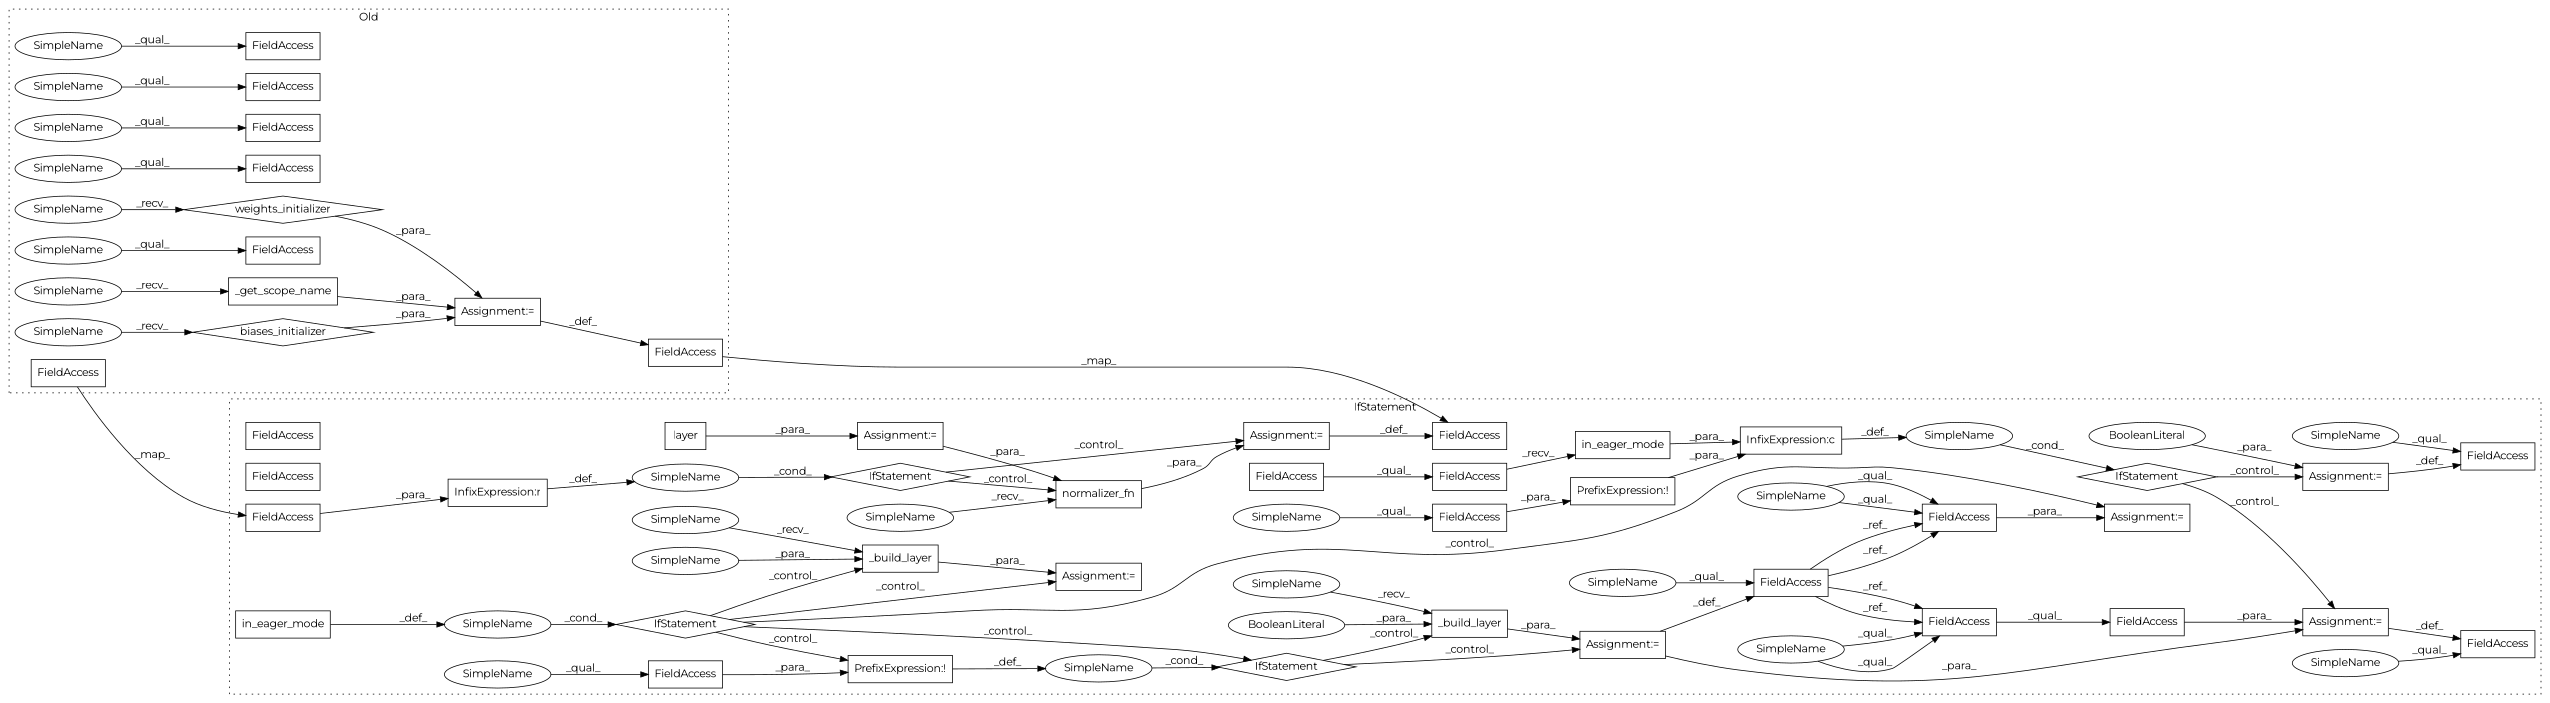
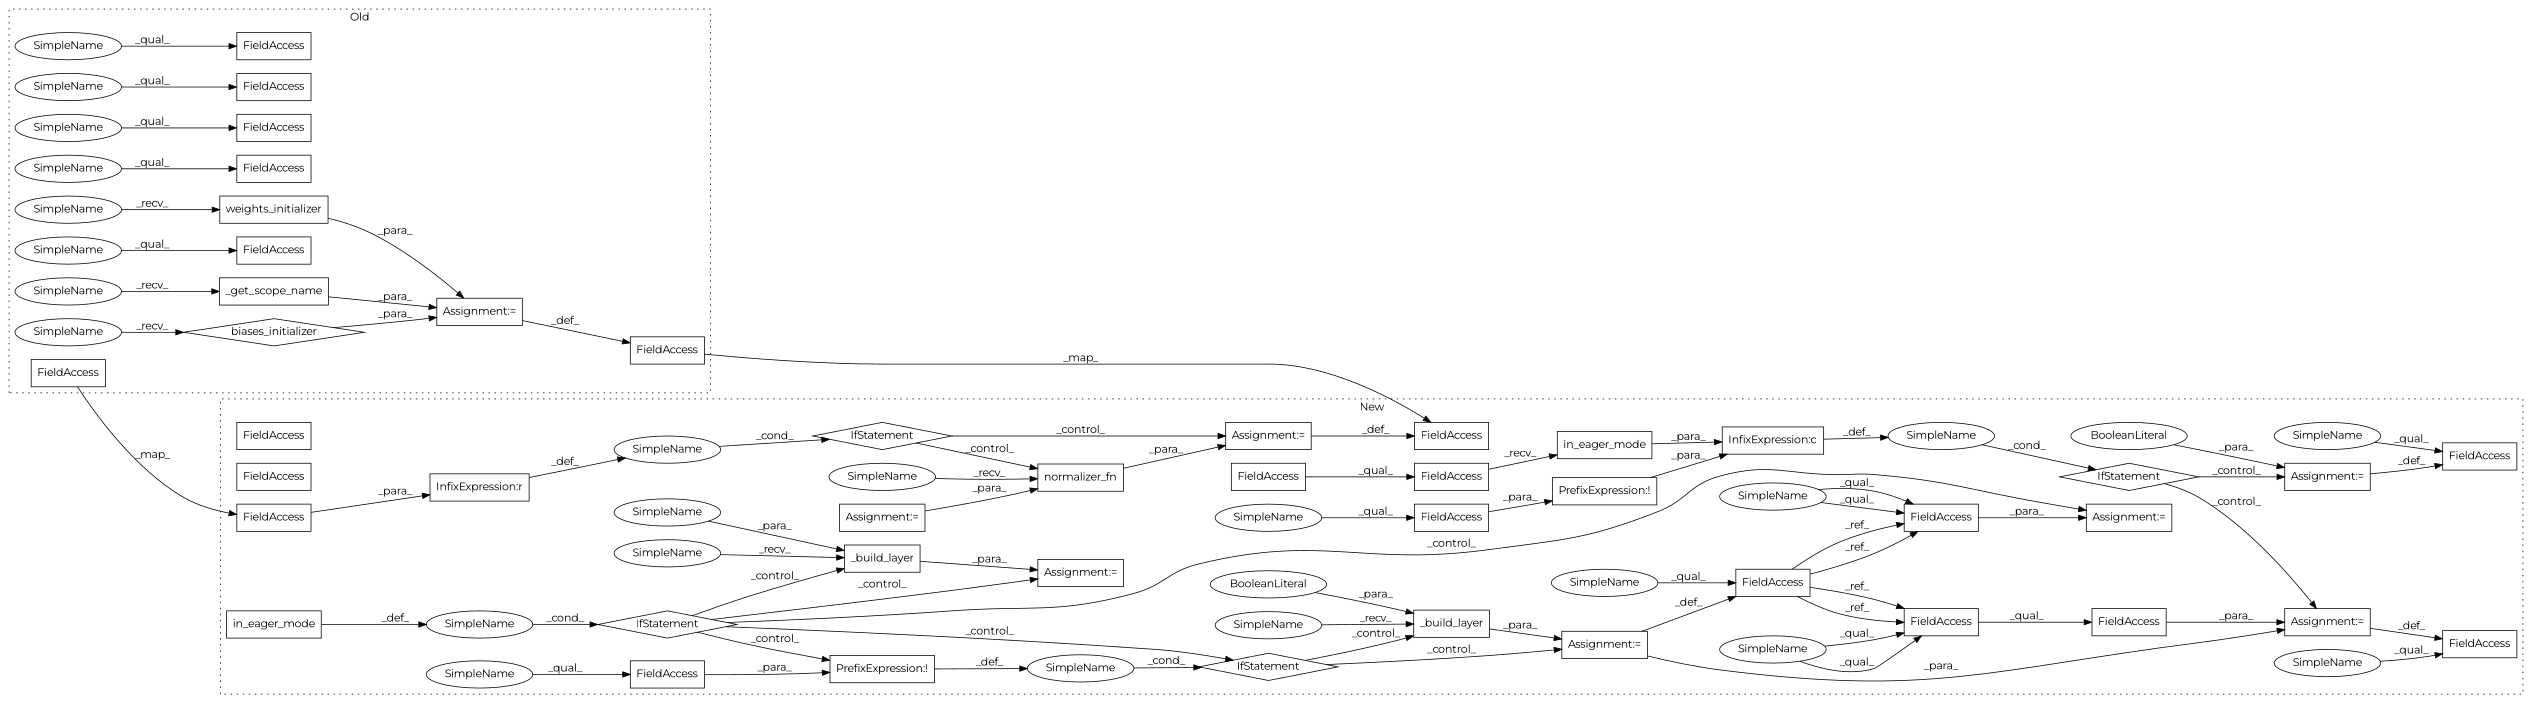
node "weights_initializer": shape diamond -> box
cluster "IfStatement": label "IfStatement" -> "New"
node "layer": removed
